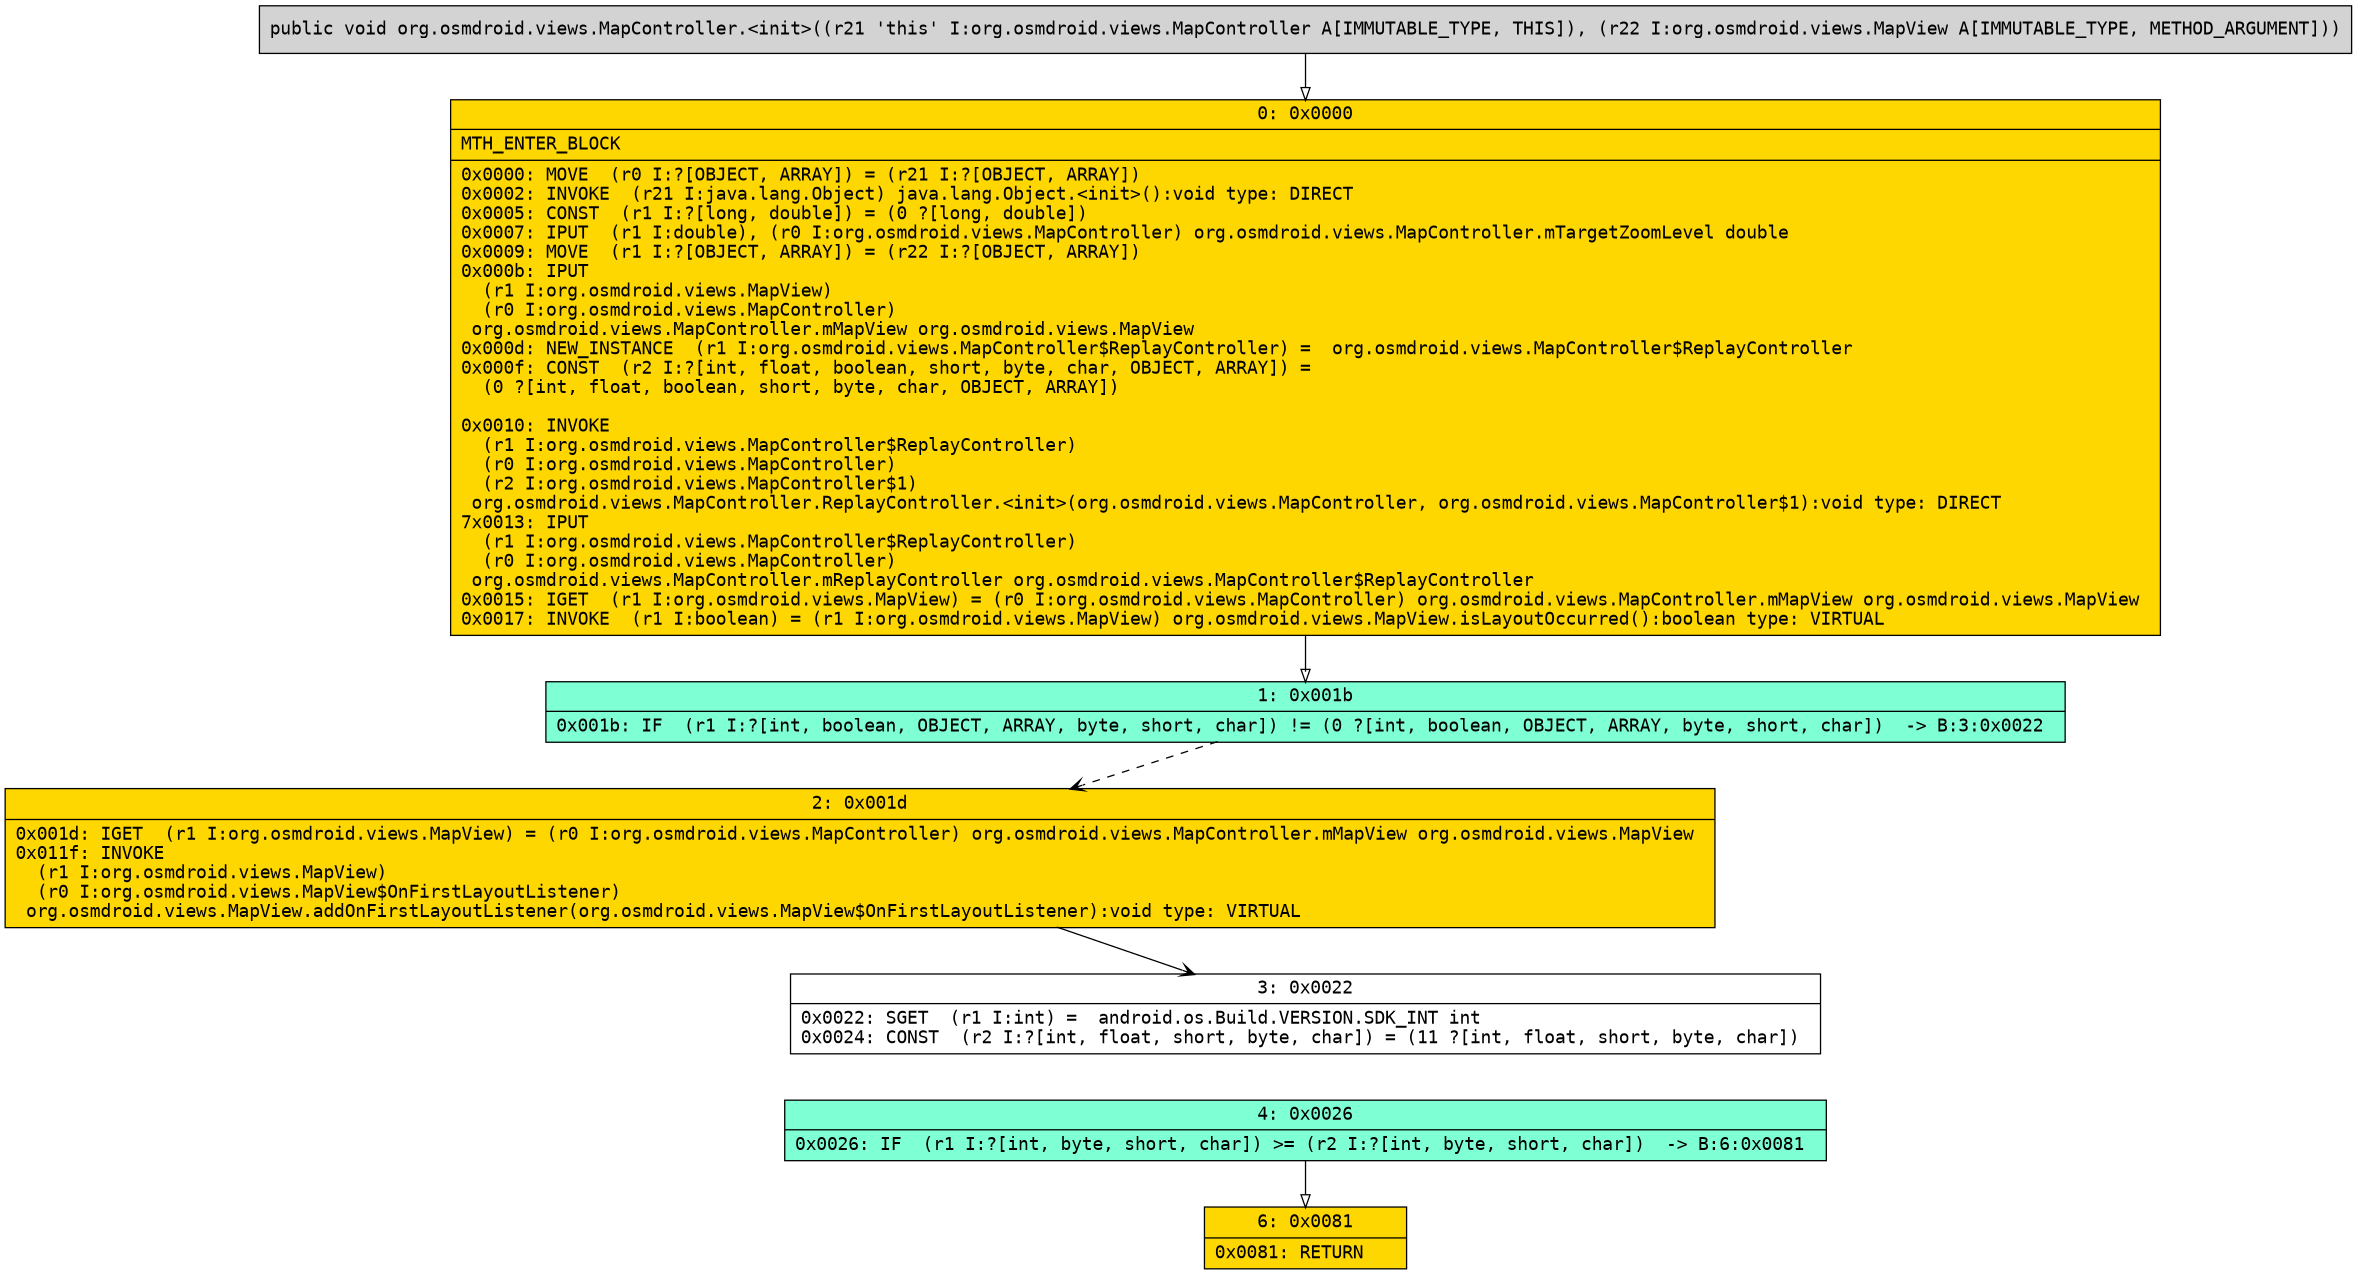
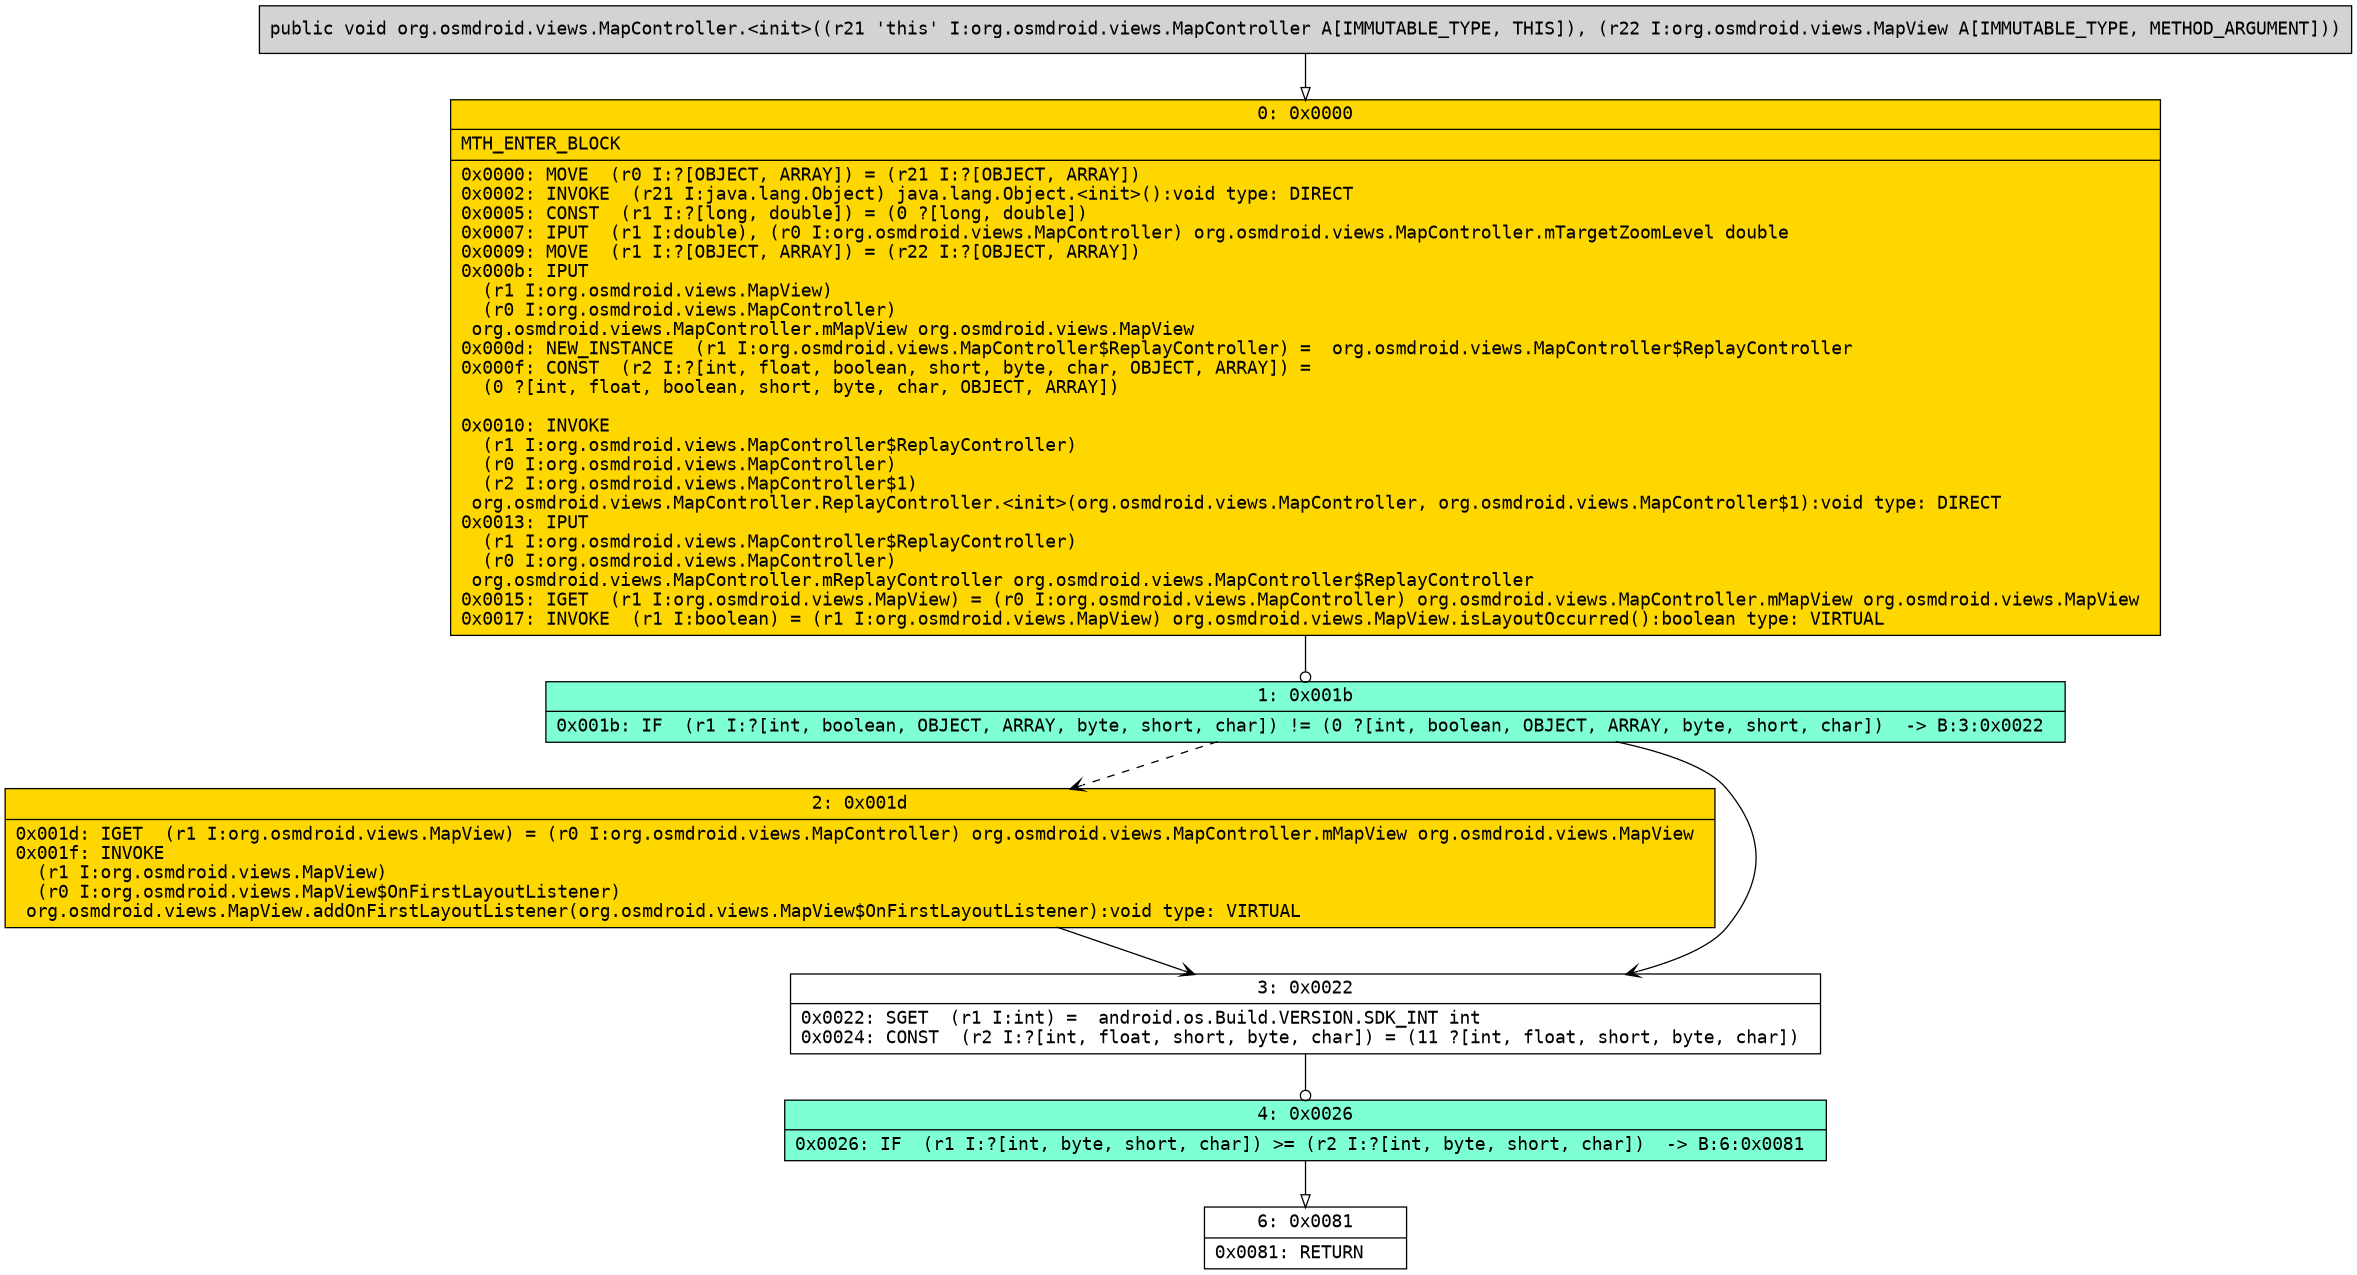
node "0: 0x0000": text "7x0013: IPUT" -> "0x0013: IPUT"
edge "0: 0x0000" -> "1: 0x001b": arrowhead onormal -> odot
edge "1: 0x001b" -> "3: 0x0022": added
node "2: 0x001d": text "0x011f: INVOKE" -> "0x001f: INVOKE"
edge "3: 0x0022" -> "4: 0x0026": added
node "6: 0x0081": fillcolor gold -> white
